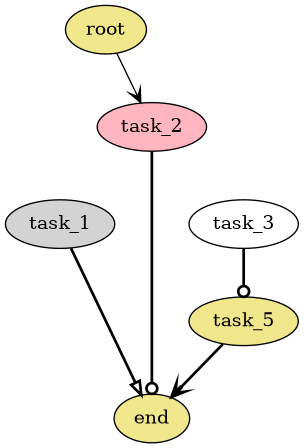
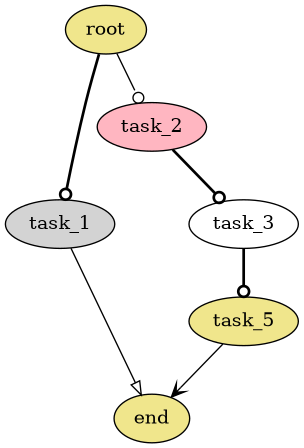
edge "root" -> "task_2": arrowhead vee -> odot
edge "root" -> "task_1": added
edge "task_2" -> "end": now "task_2" -> "task_3"
edge "task_1" -> "end": style bold -> solid
edge "task_5" -> "end": style bold -> solid
